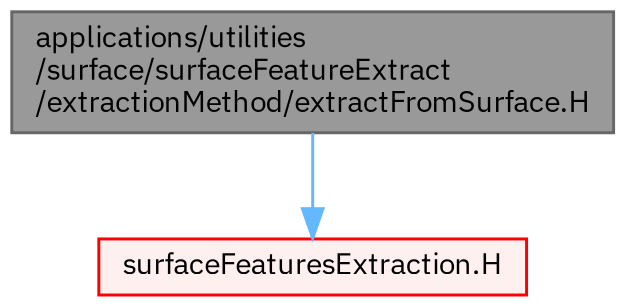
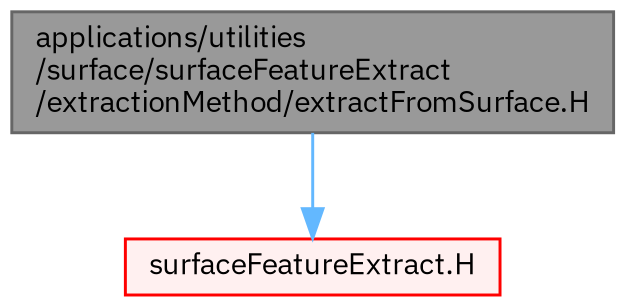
node "surfaceFeaturesExtraction.H": label "surfaceFeaturesExtraction.H" -> "surfaceFeatureExtract.H"
